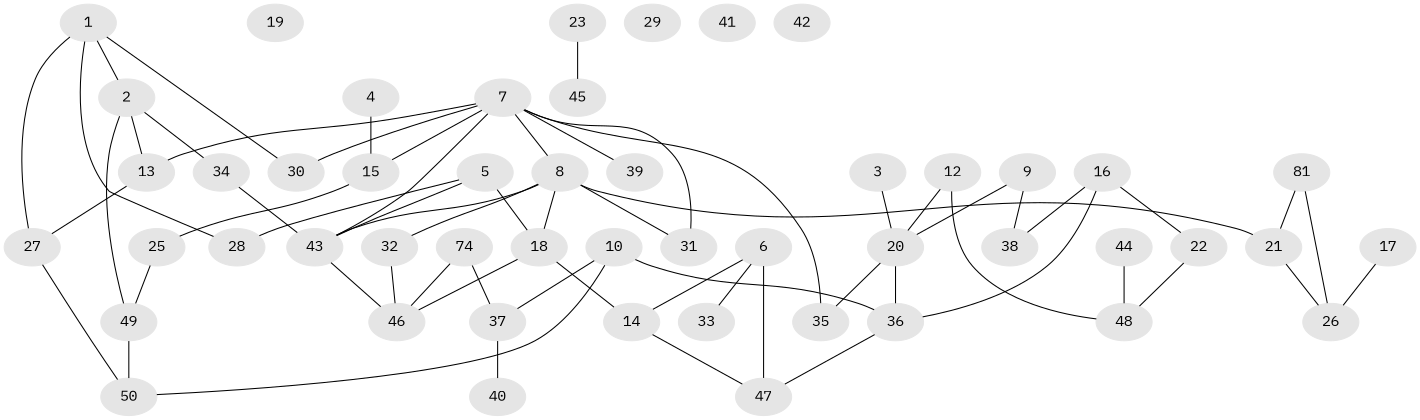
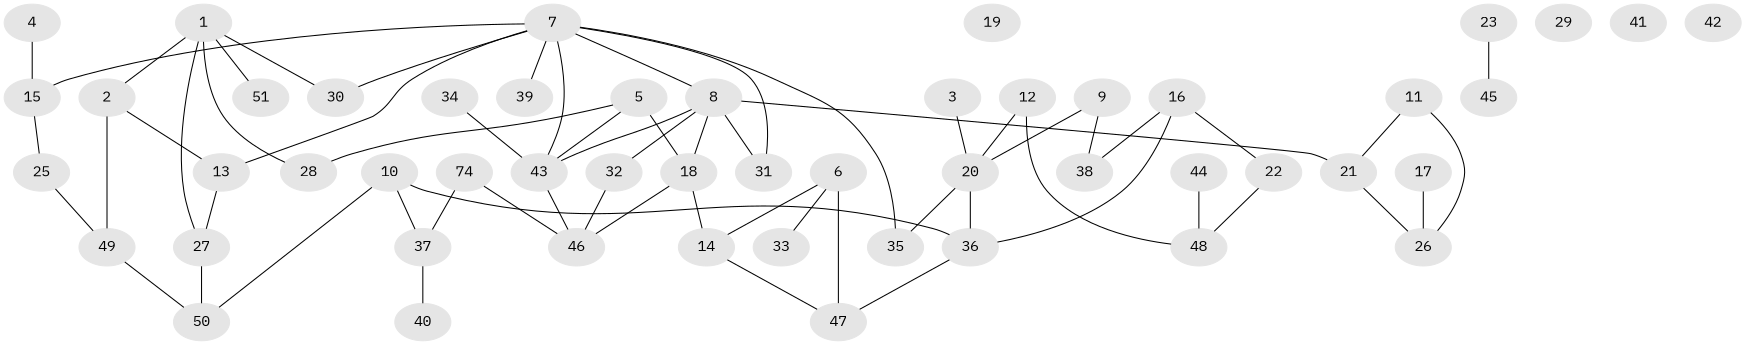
node "51": added
edge "2" -- "34": removed
node "81": label "81" -> "11"
